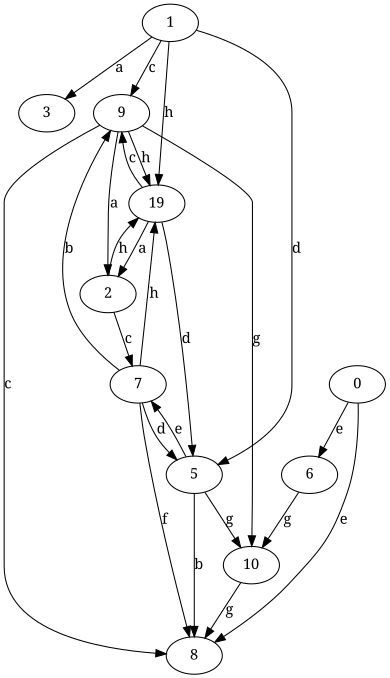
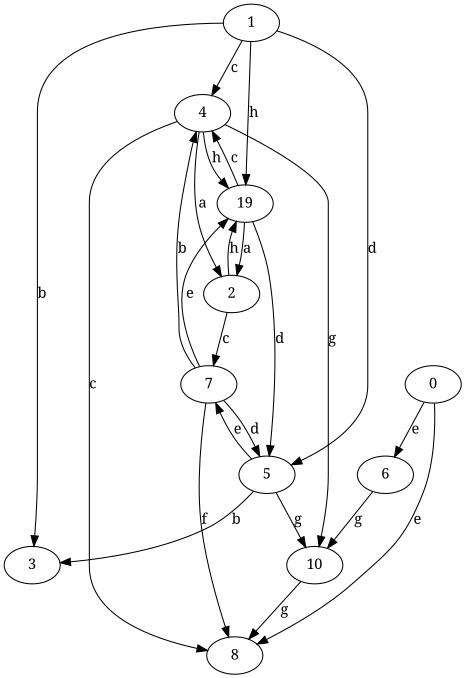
edge "1" -> "3": label "a" -> "b"
node "9": label "9" -> "4"
edge "7" -> "19": label "h" -> "e"
edge "5" -> "8": now "5" -> "3"
